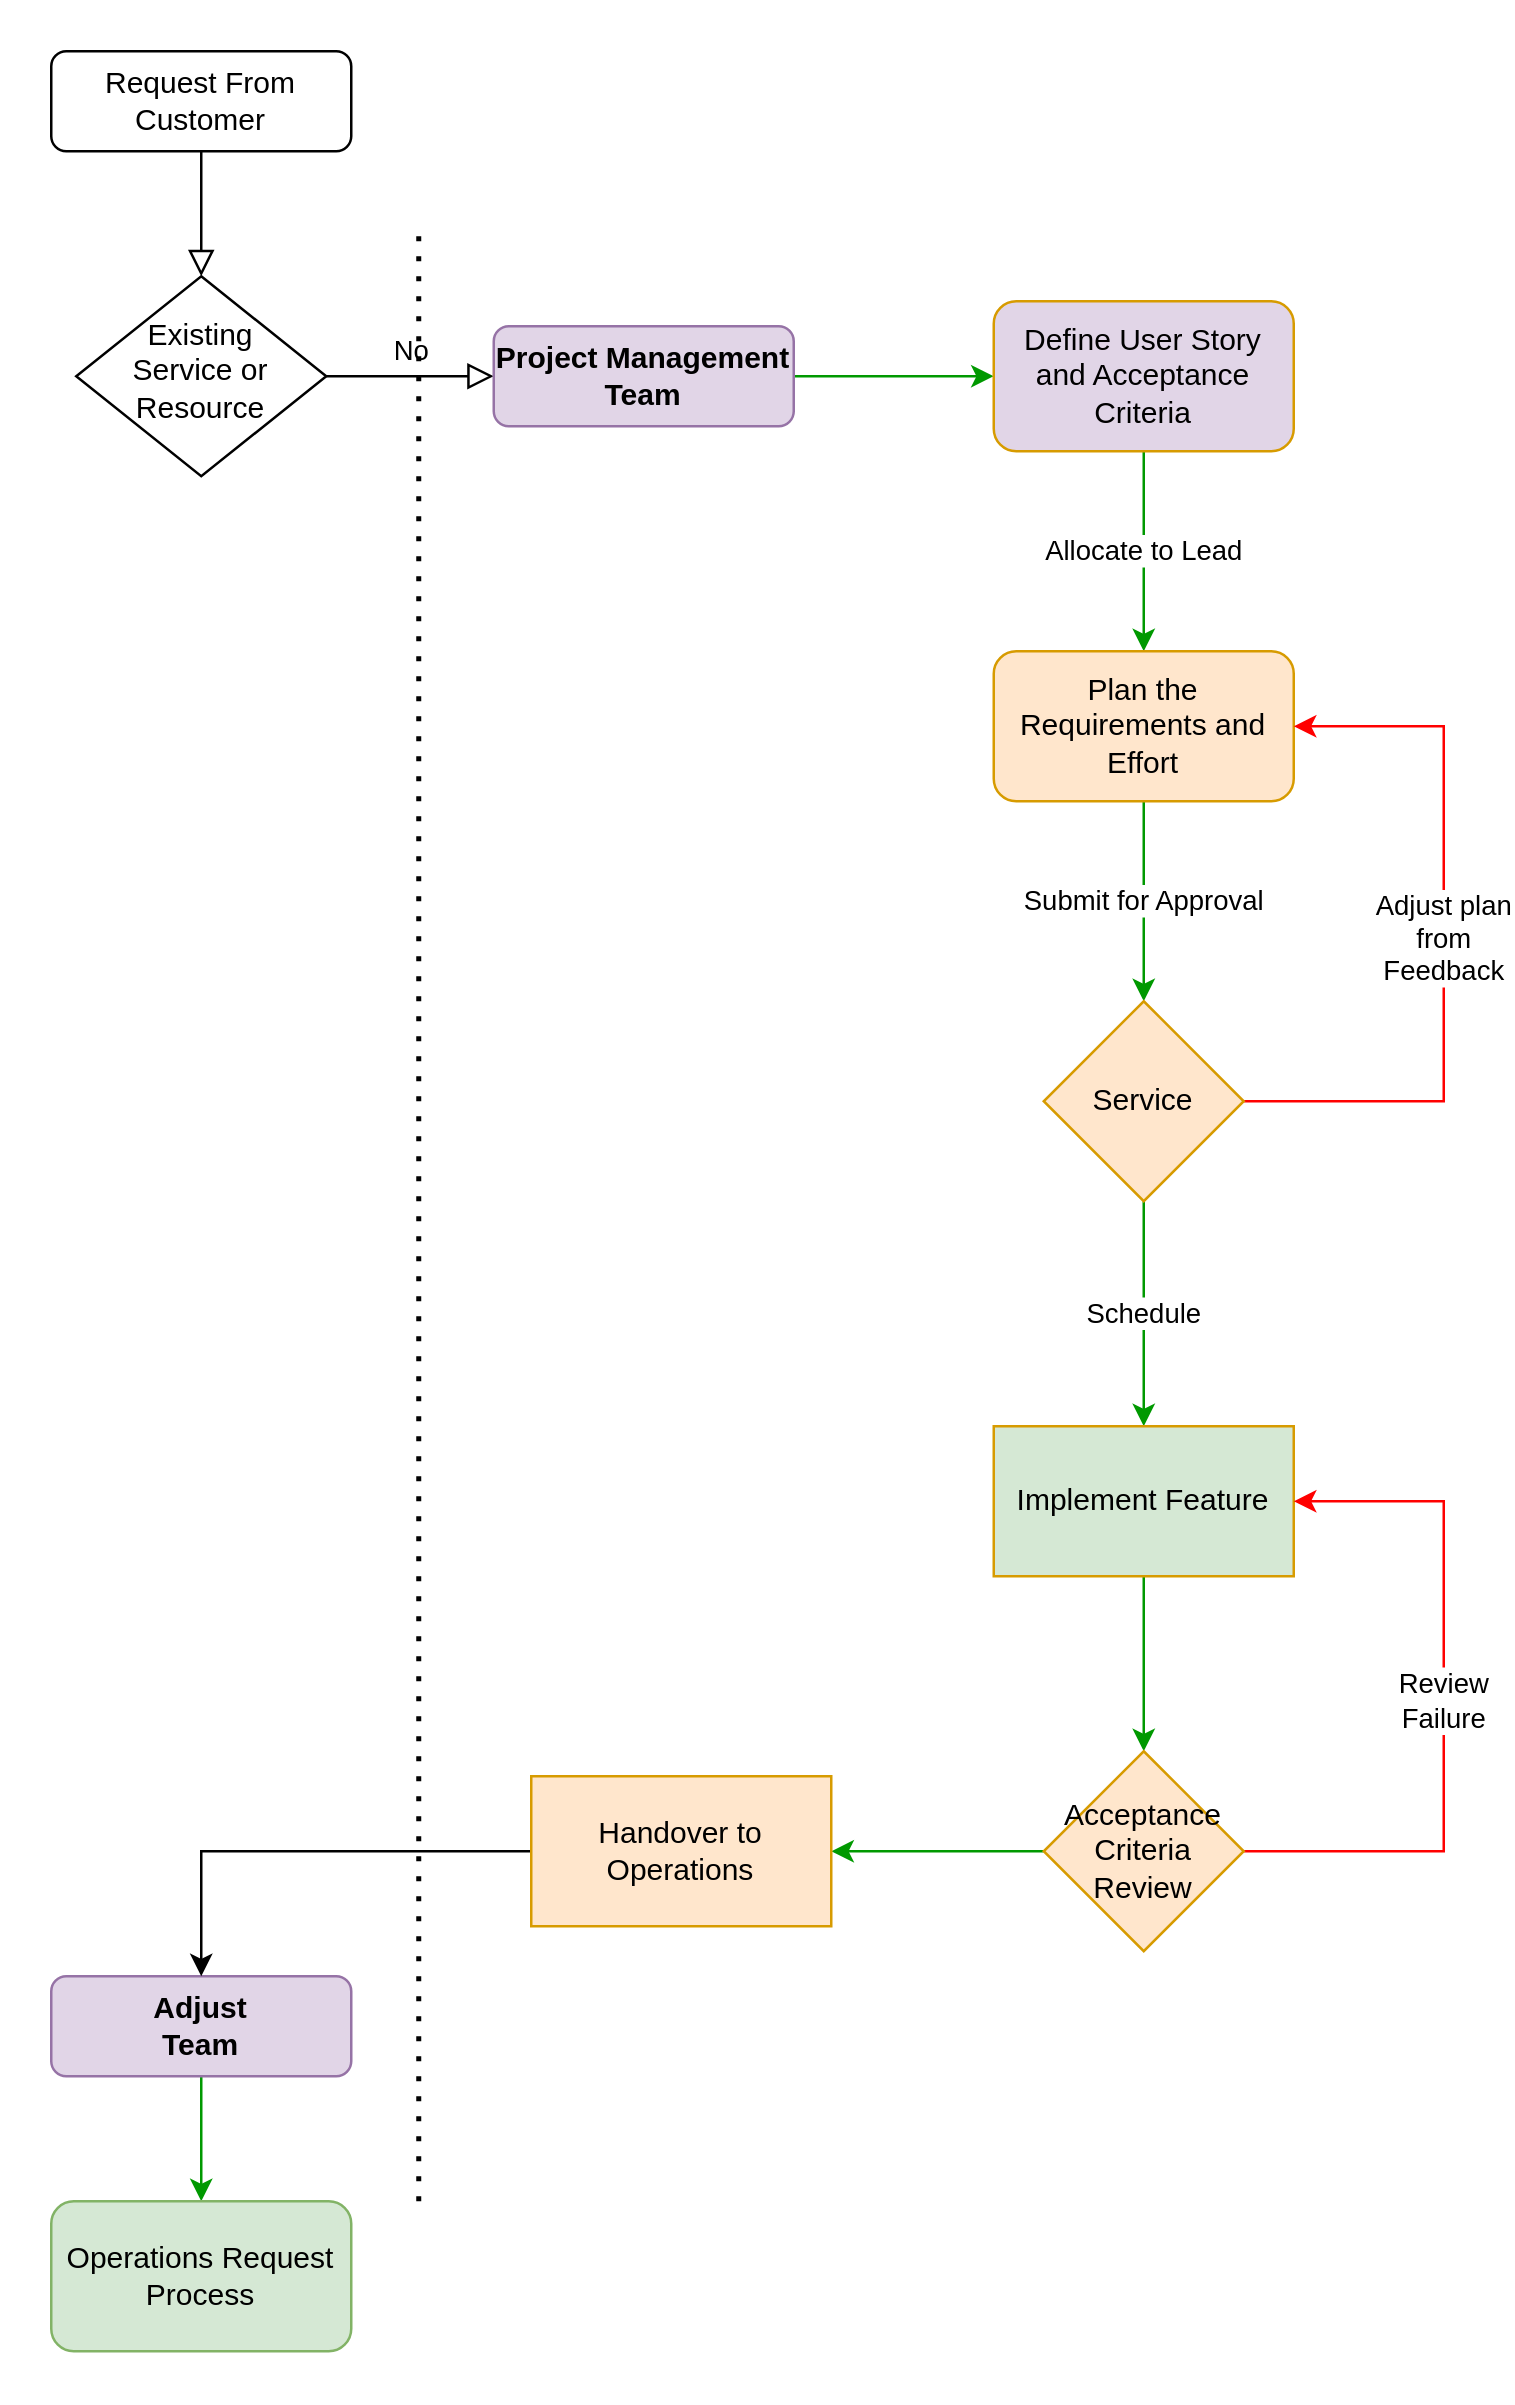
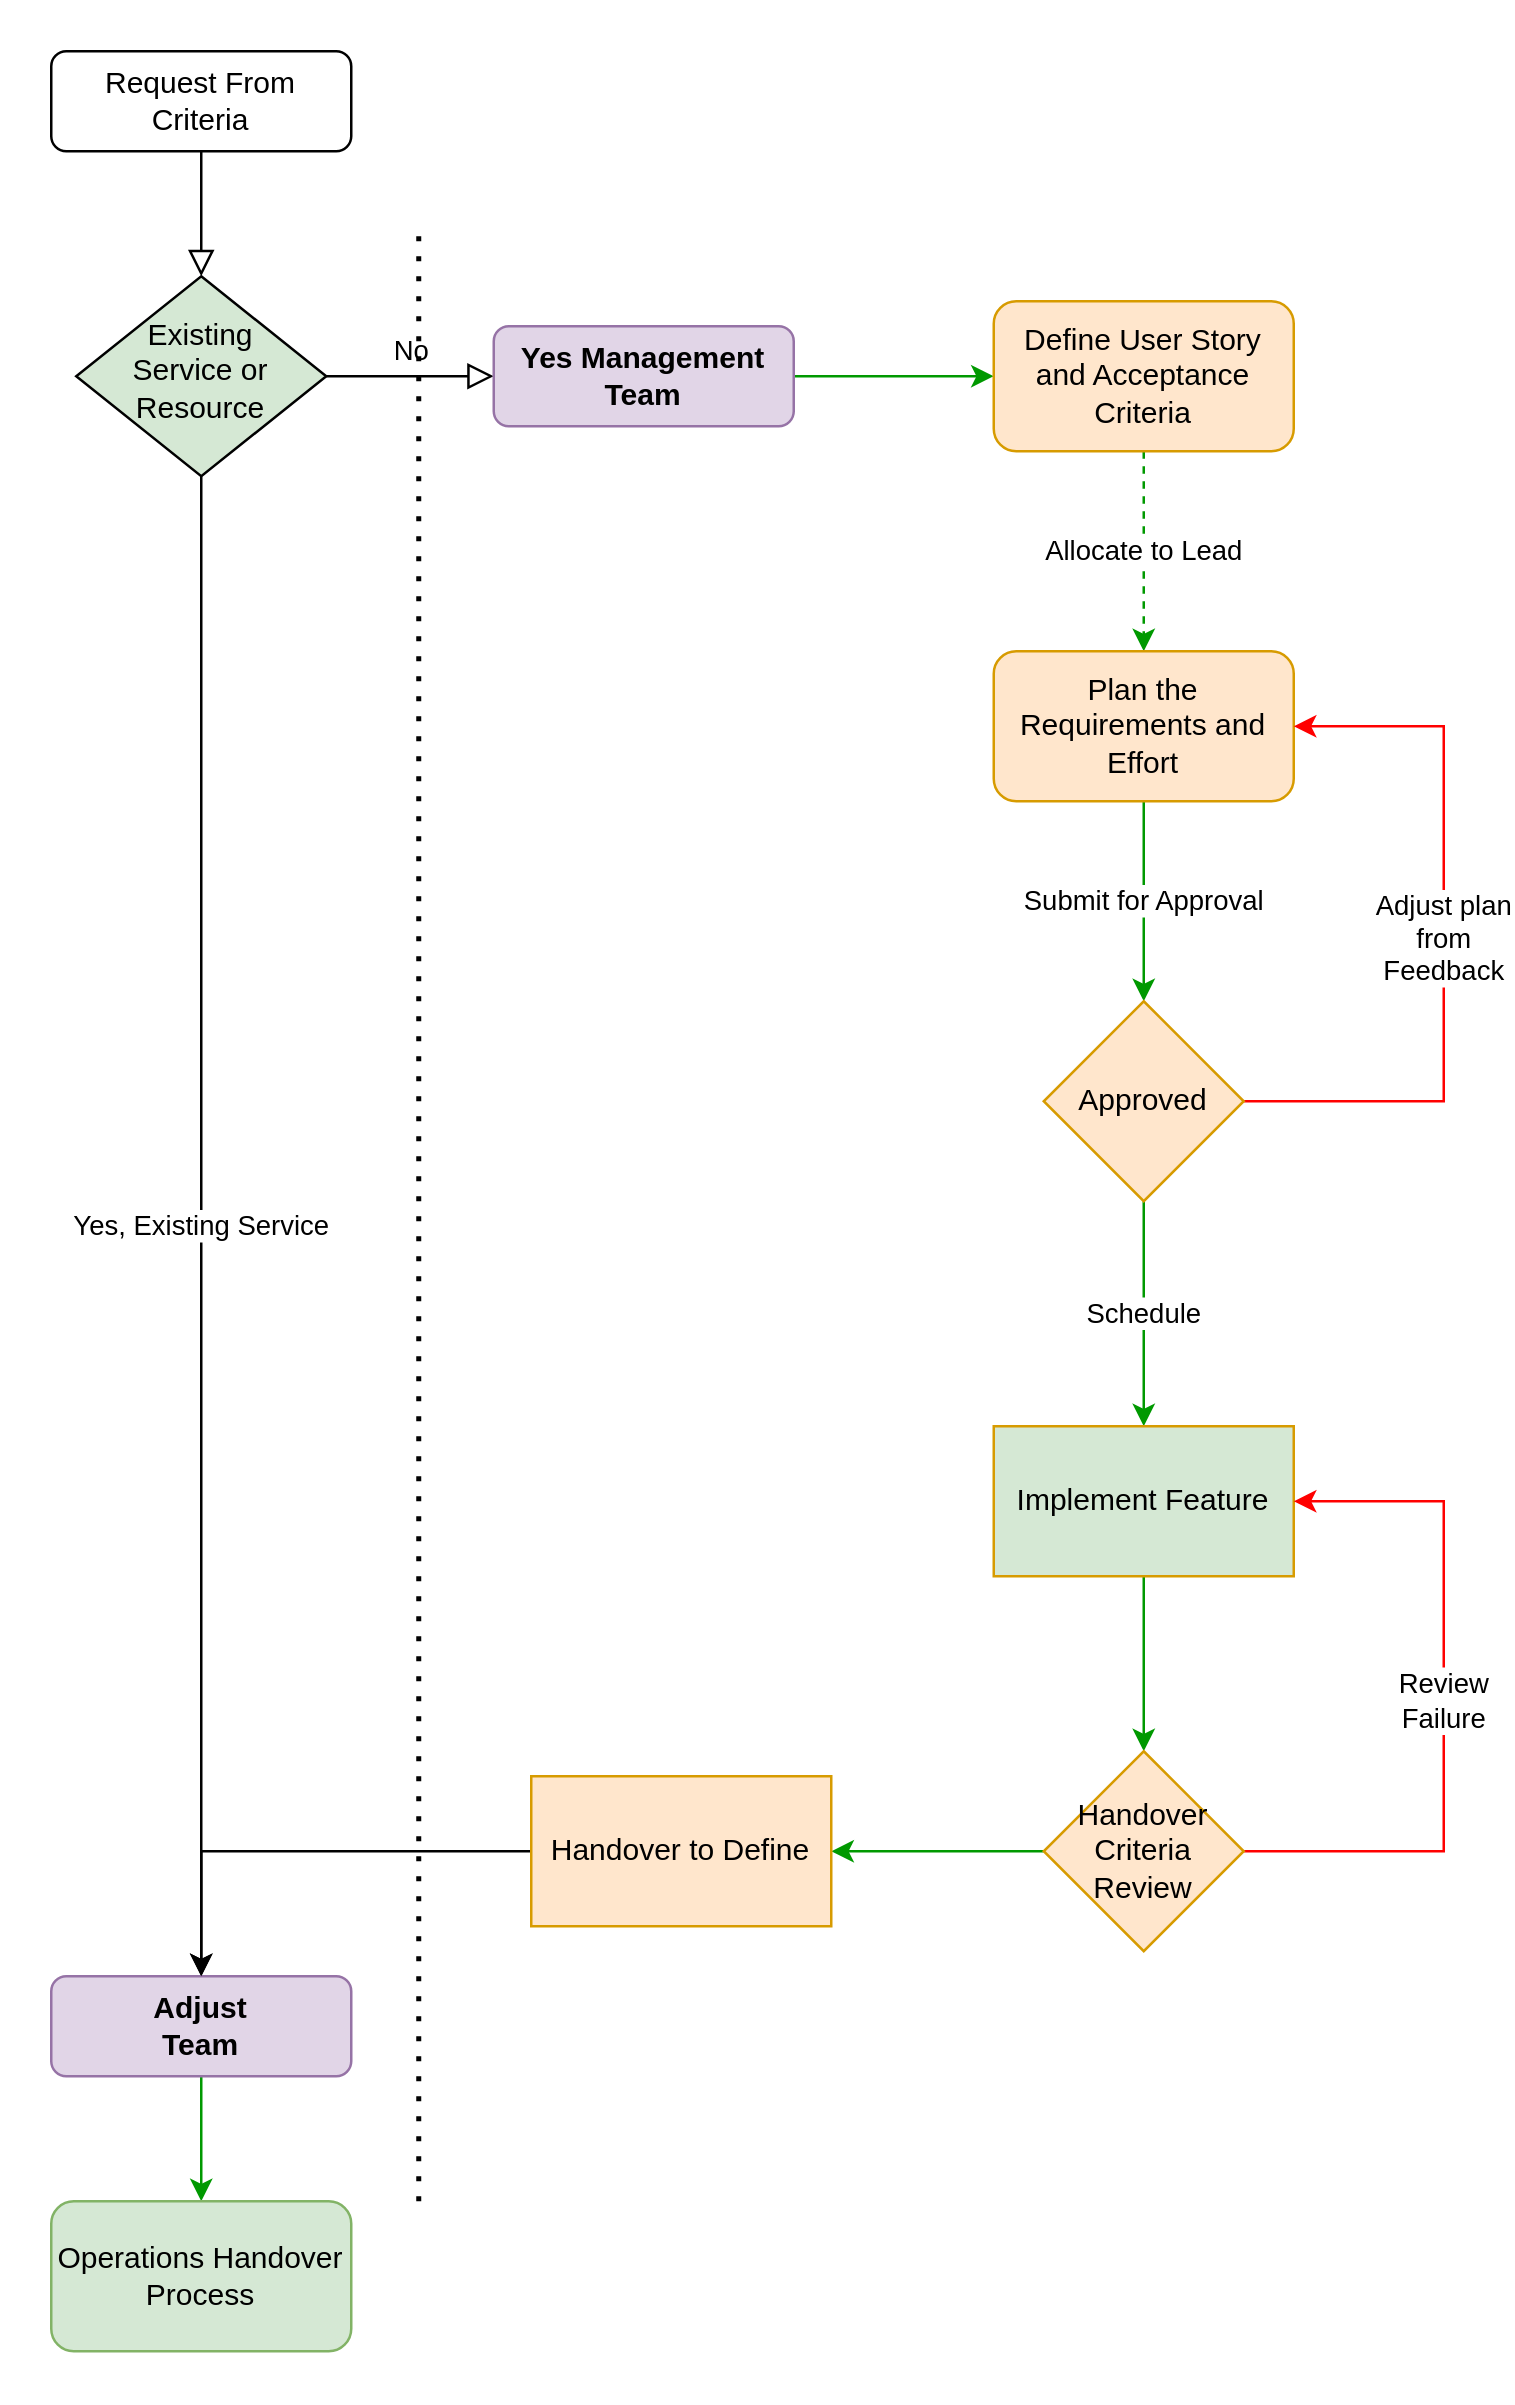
node "Request From Customer": label "Request From Customer" -> "Request From Criteria"
node "Existing Service or Resource": fillcolor #ffffff -> #d5e8d4
node "Project Management Team": label "Project Management Team" -> "Yes Management Team"
node "Define User Story and Acceptance Criteria": fillcolor #e1d5e7 -> #ffe6cc
edge "Define User Story and Acceptance Criteria" -> "Plan the Requirements and Effort": style solid -> dashed
node "Service": label "Service" -> "Approved"
edge "Existing Service or Resource" -> "Adjust Team": added, label "Yes, Existing Service"
node "Handover to Operations": label "Handover to Operations" -> "Handover to Define"
node "Acceptance Criteria Review": label "Acceptance Criteria Review" -> "Handover Criteria Review"
node "Operations Request Process": label "Operations Request Process" -> "Operations Handover Process"
